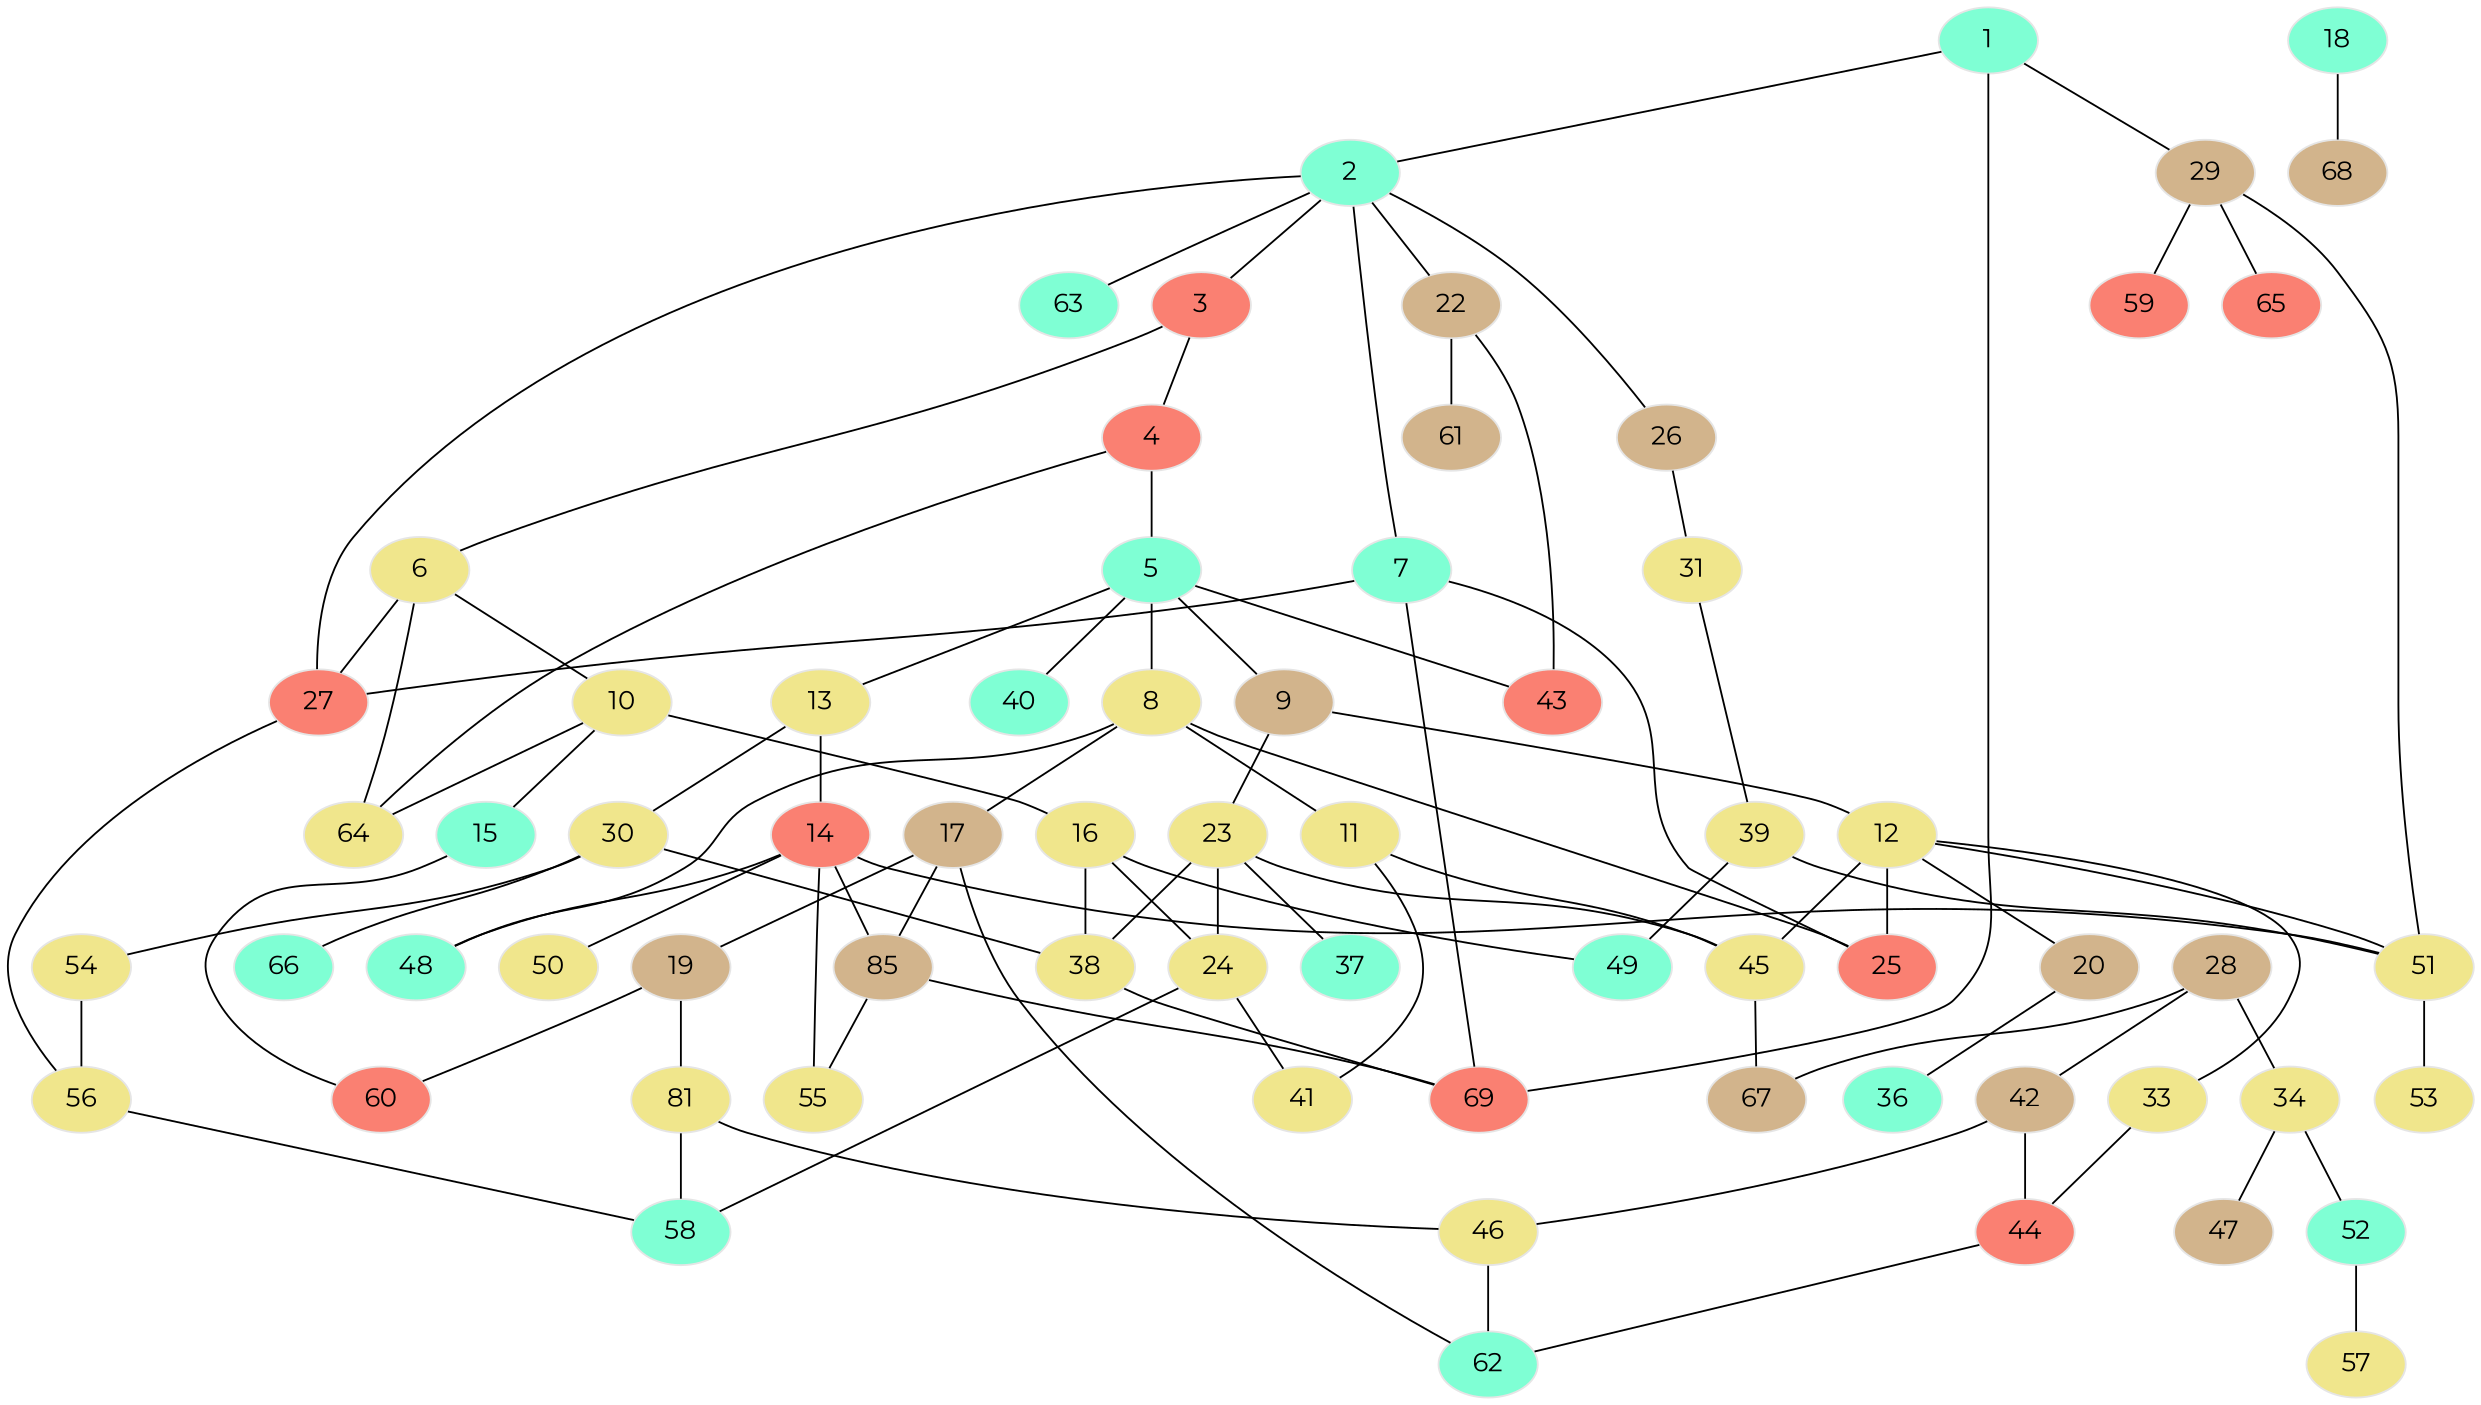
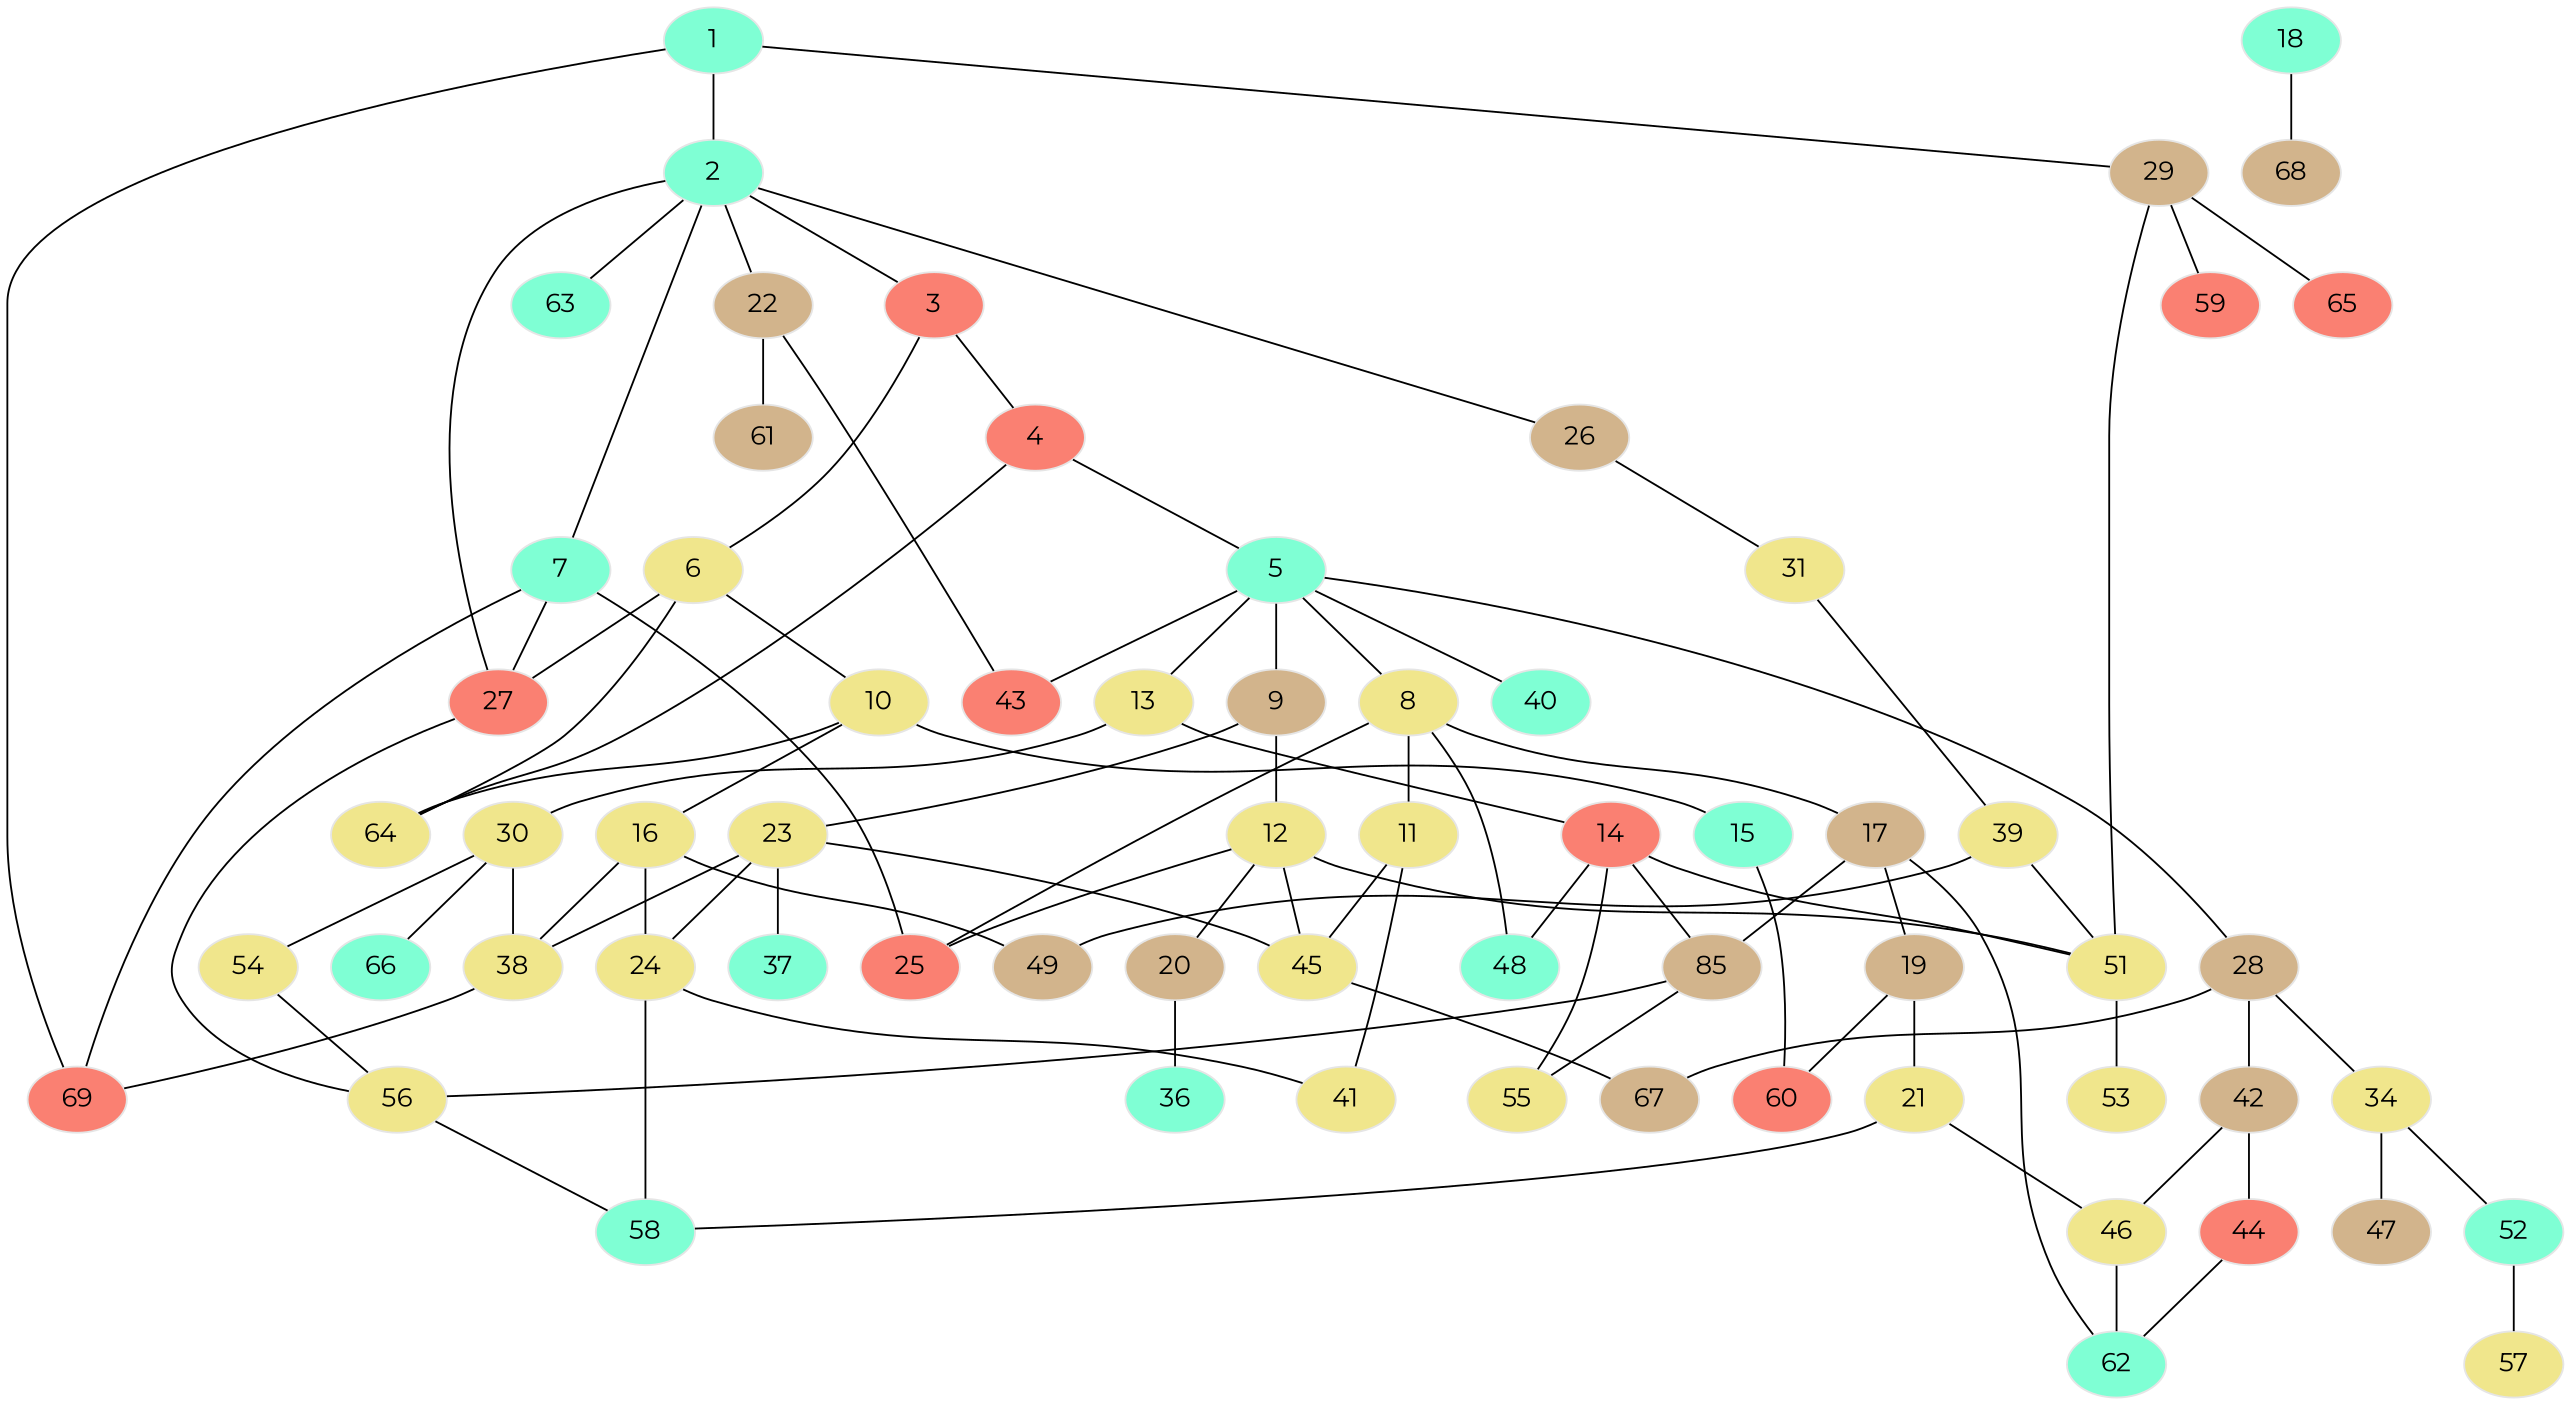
edge "5" -- "28": added
node "50": removed
node "49": fillcolor aquamarine -> tan
edge "85" -- "69": now "85" -- "56"
node "81": label "81" -> "21"
node "33": removed
